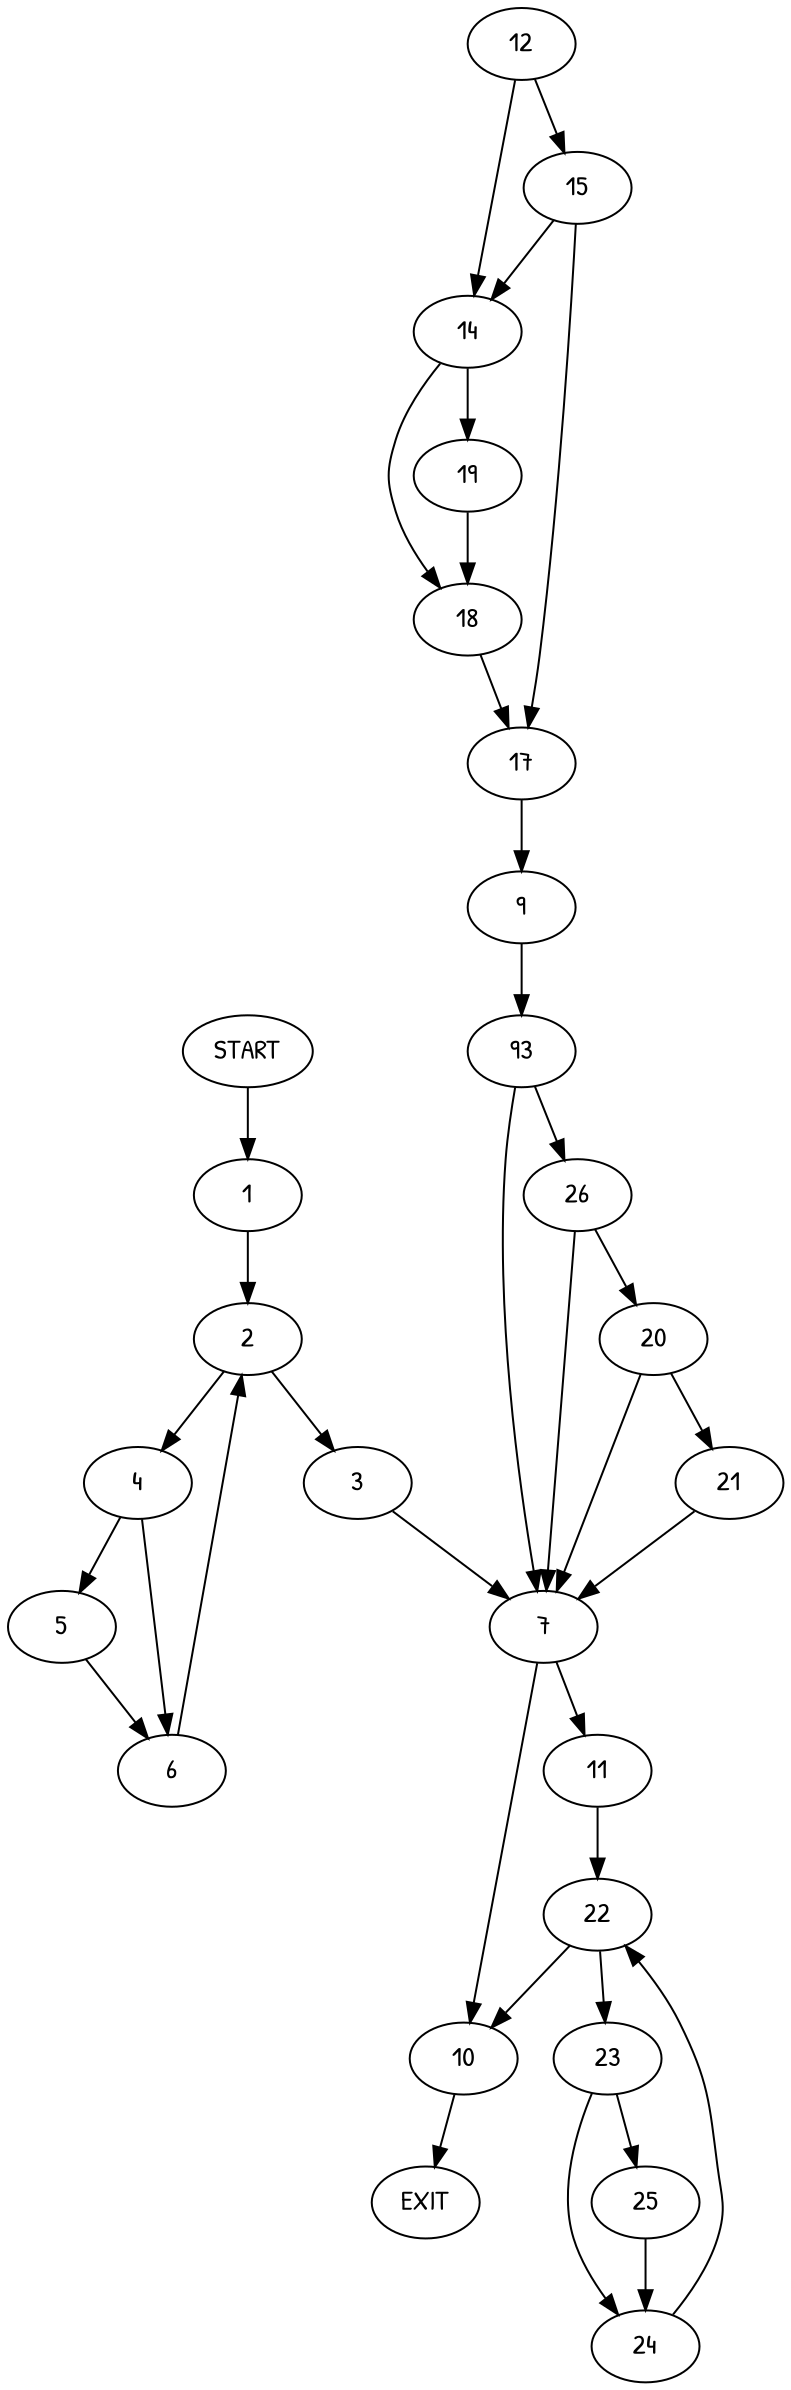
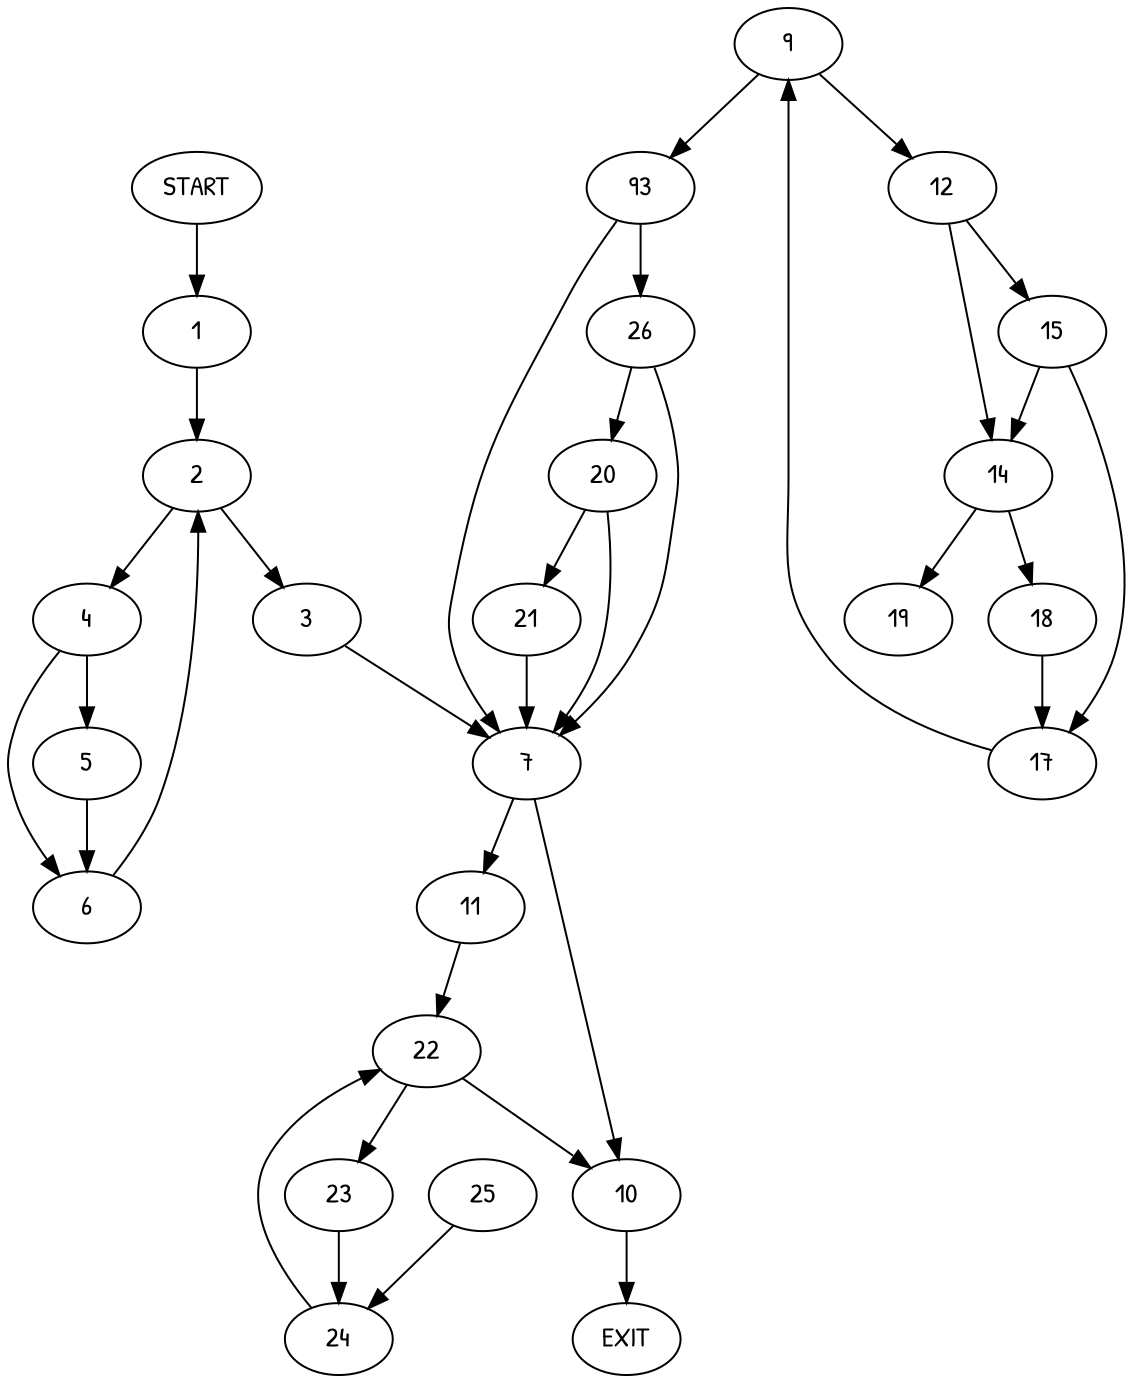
edge "9" -> "12": added
edge "19" -> "18": removed
edge "23" -> "25": removed
